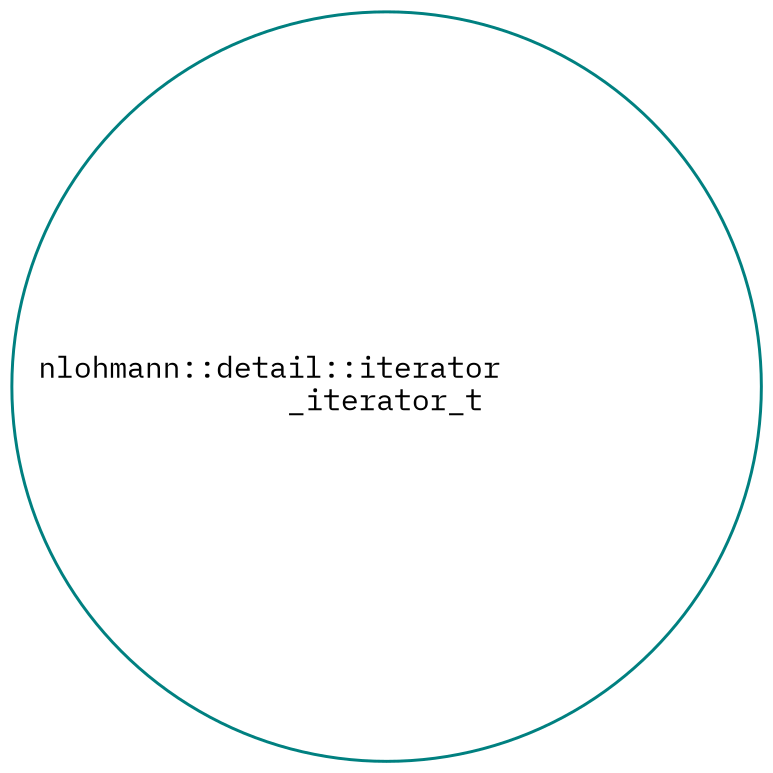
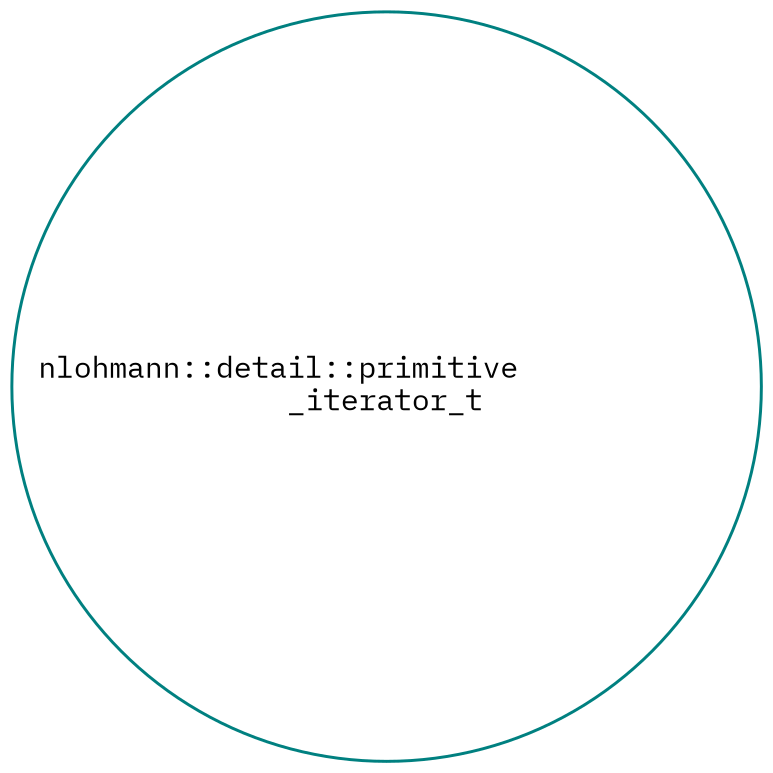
node "nlohmann::detail::iterator _iterator_t": label "nlohmann::detail::iterator _iterator_t" -> "nlohmann::detail::primitive _iterator_t"
